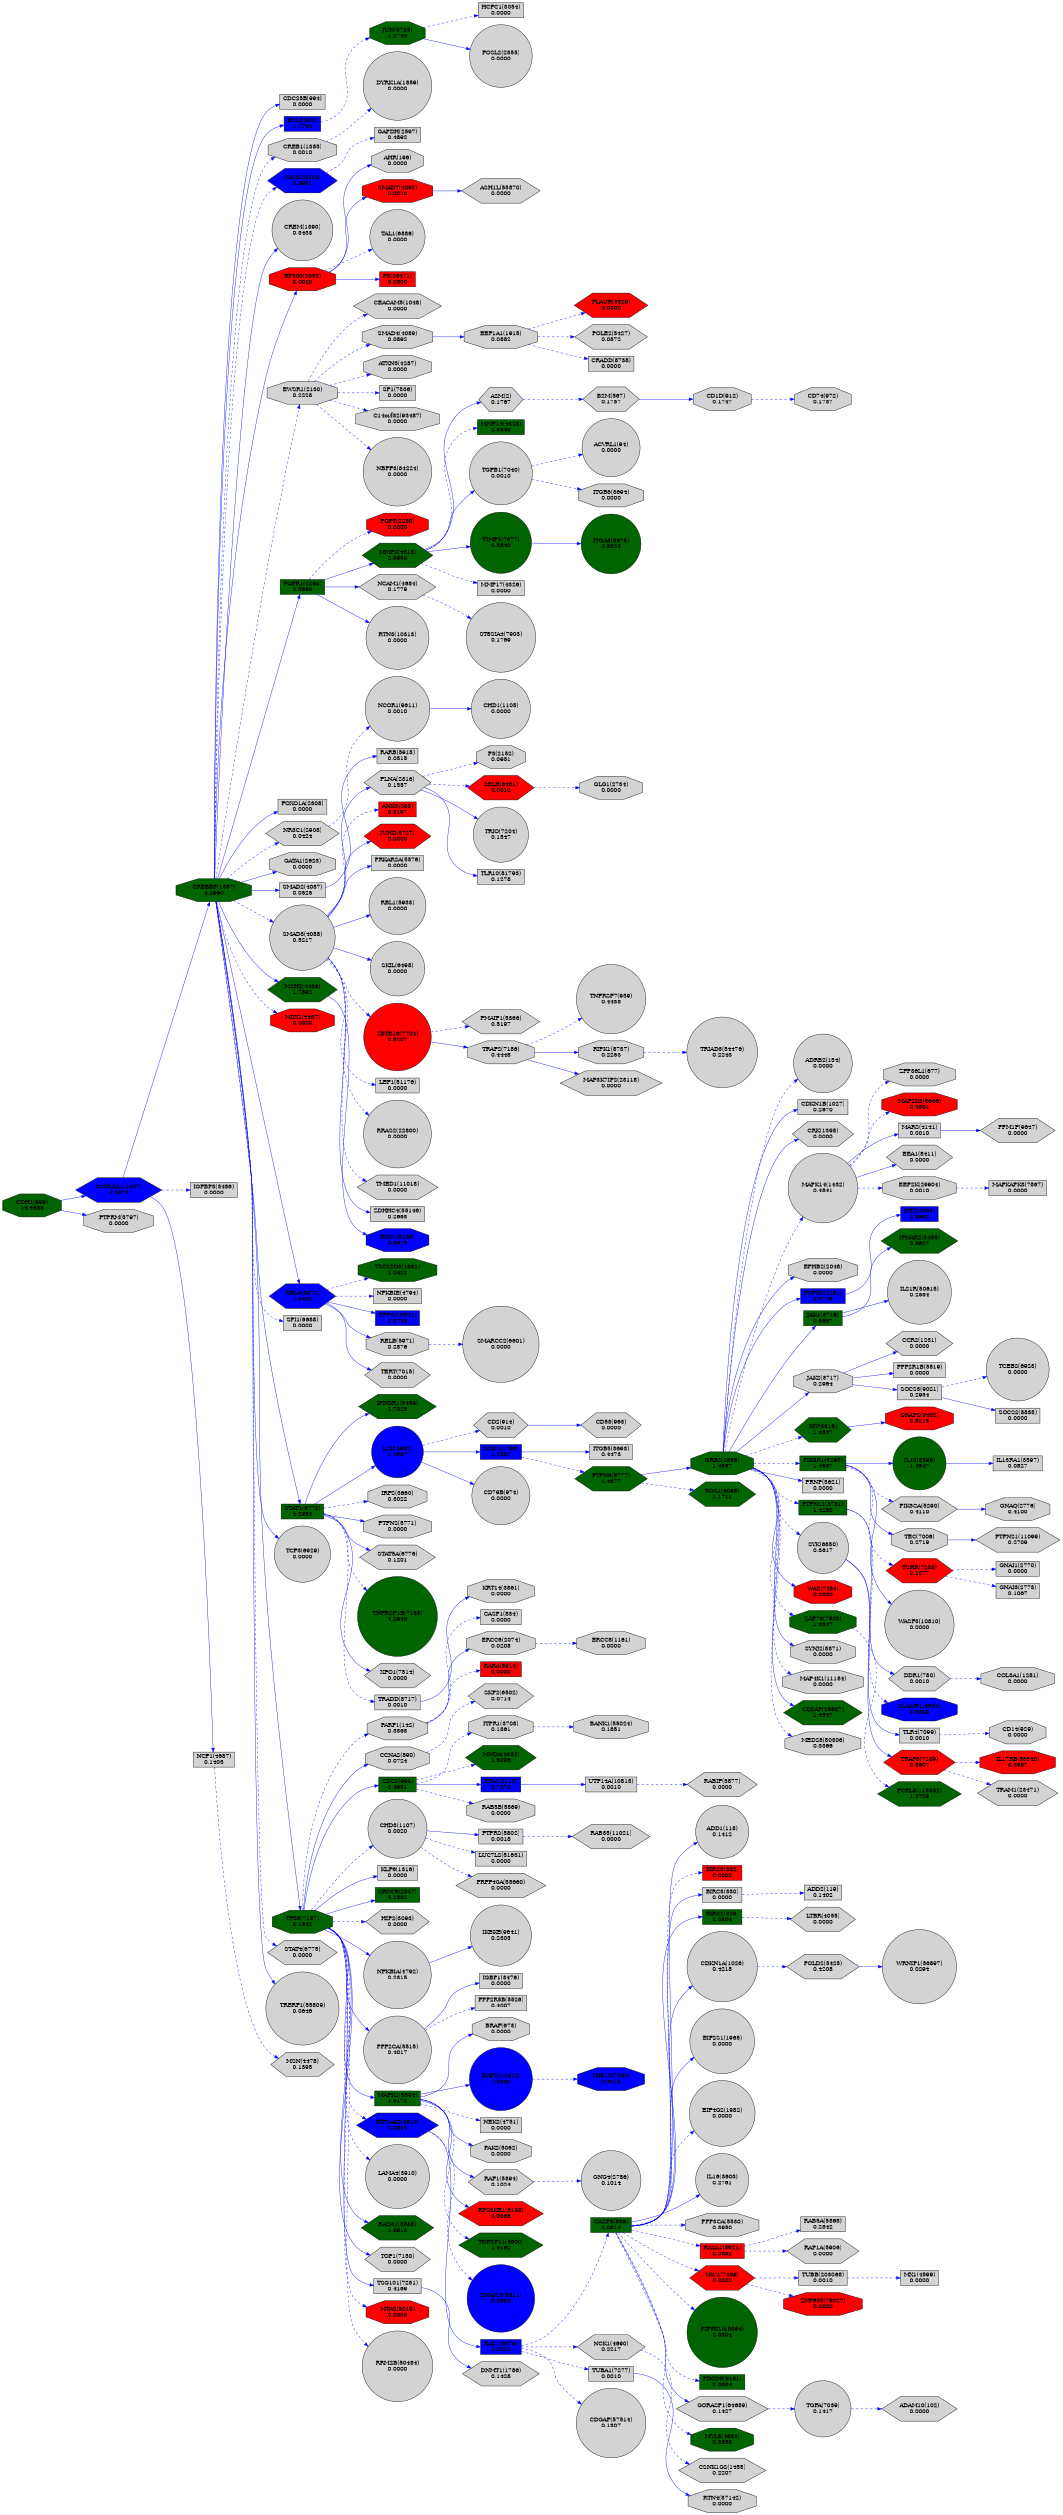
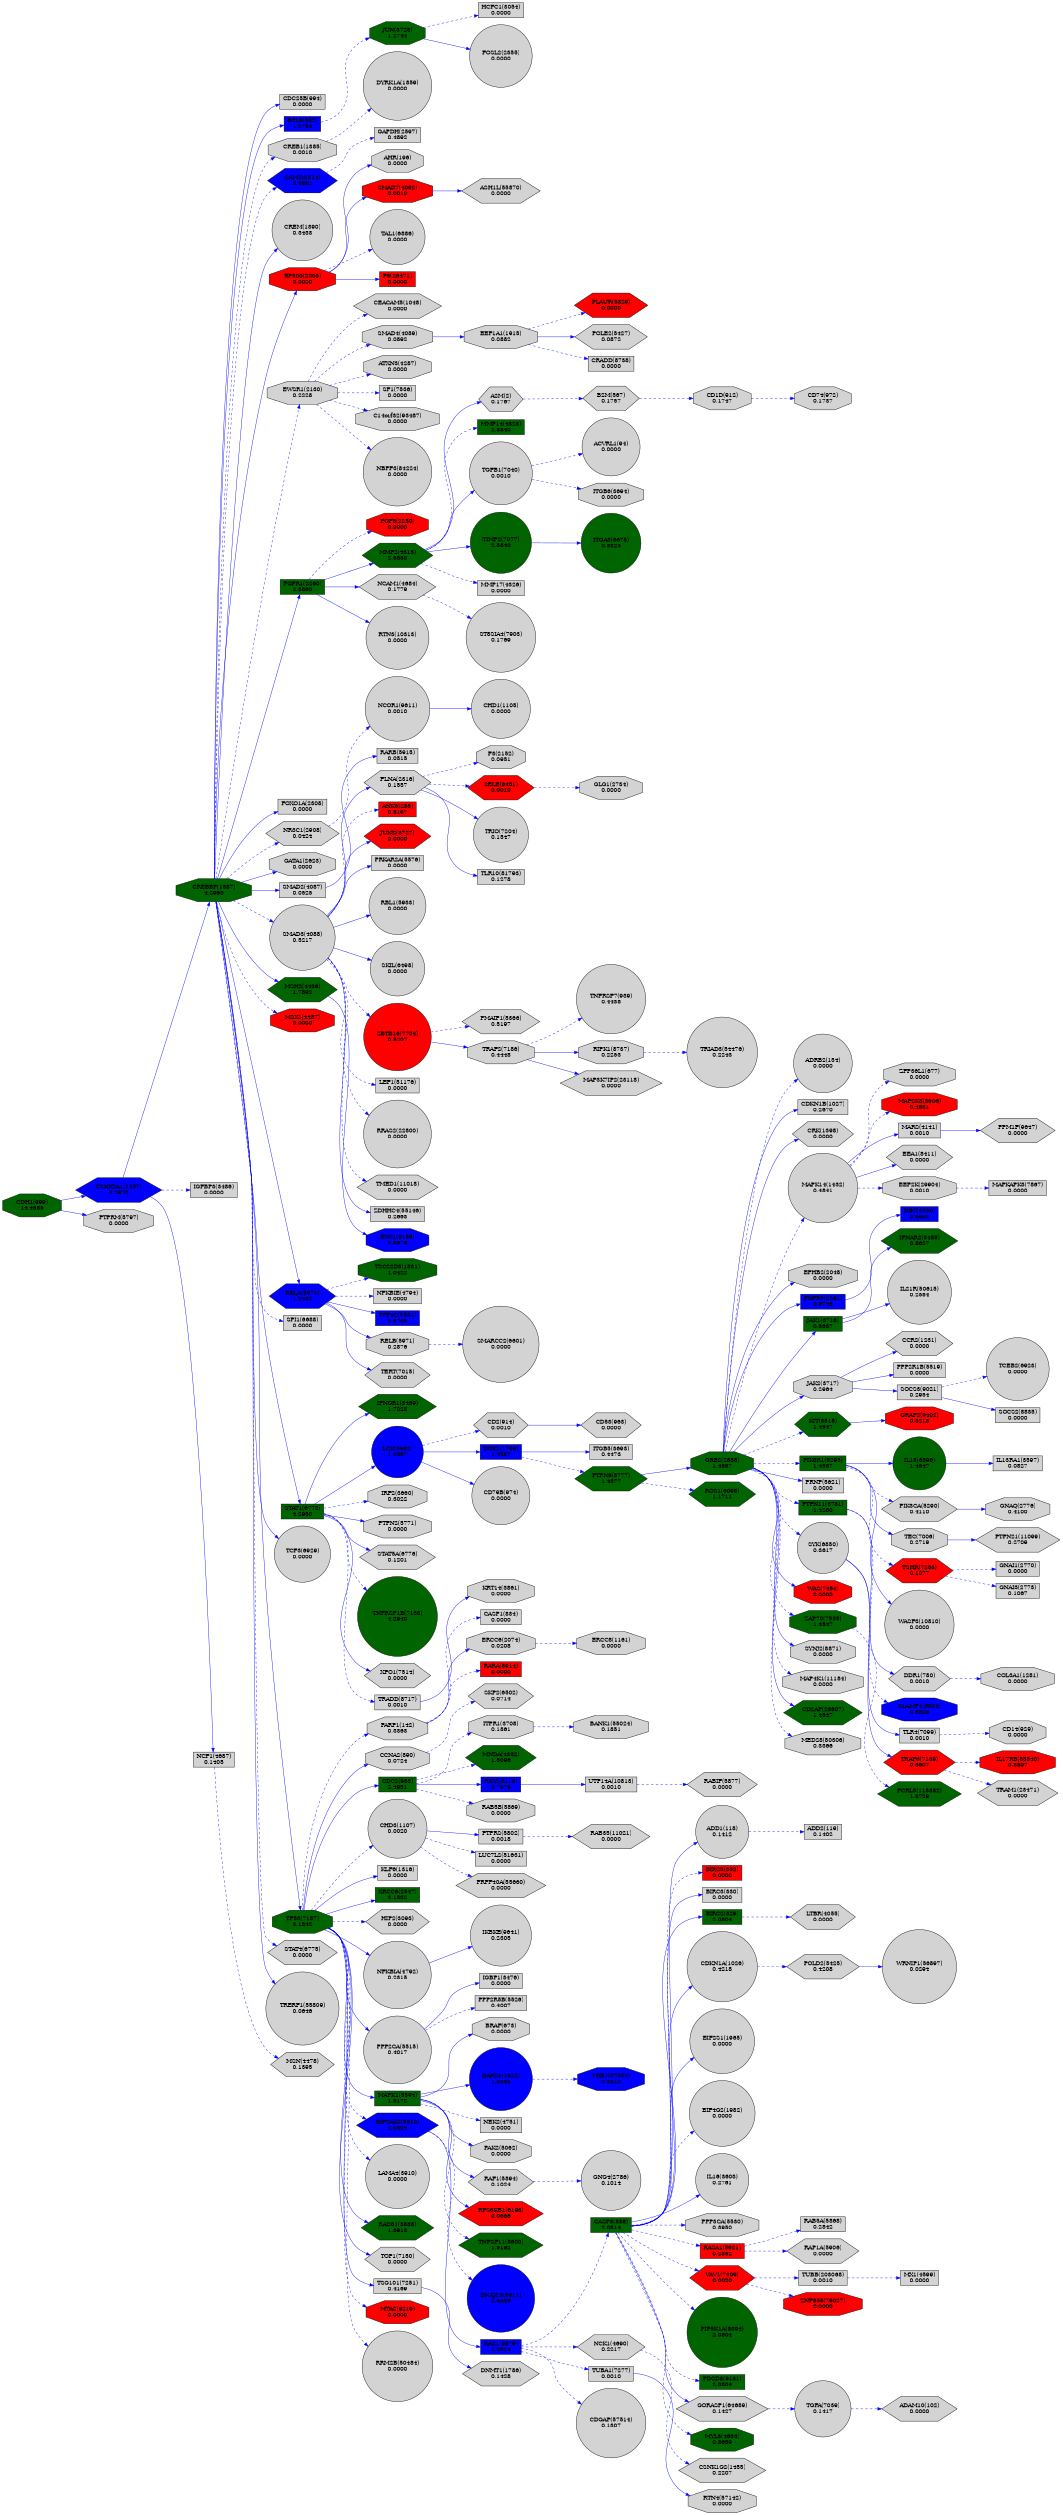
edge "EEF1A1(1915) 0,0882" -> "POLE2(5427) 0,0872": style dashed -> solid
edge "B2M(567) 0,1757" -> "CD1D(912) 0,1747": style solid -> dashed
edge "BIRC3(330) 0,0000" -> "ADD2(119) 0,1402": now "ADD1(118) 0,1412" -> "ADD2(119) 0,1402"
